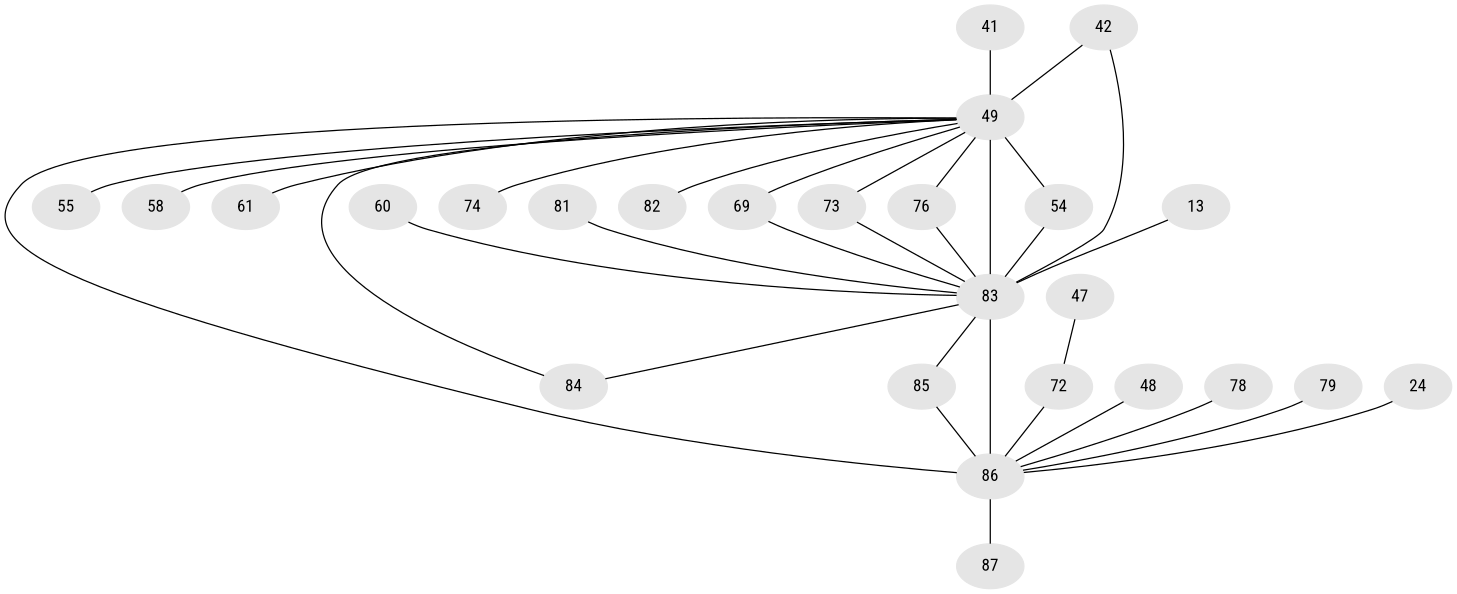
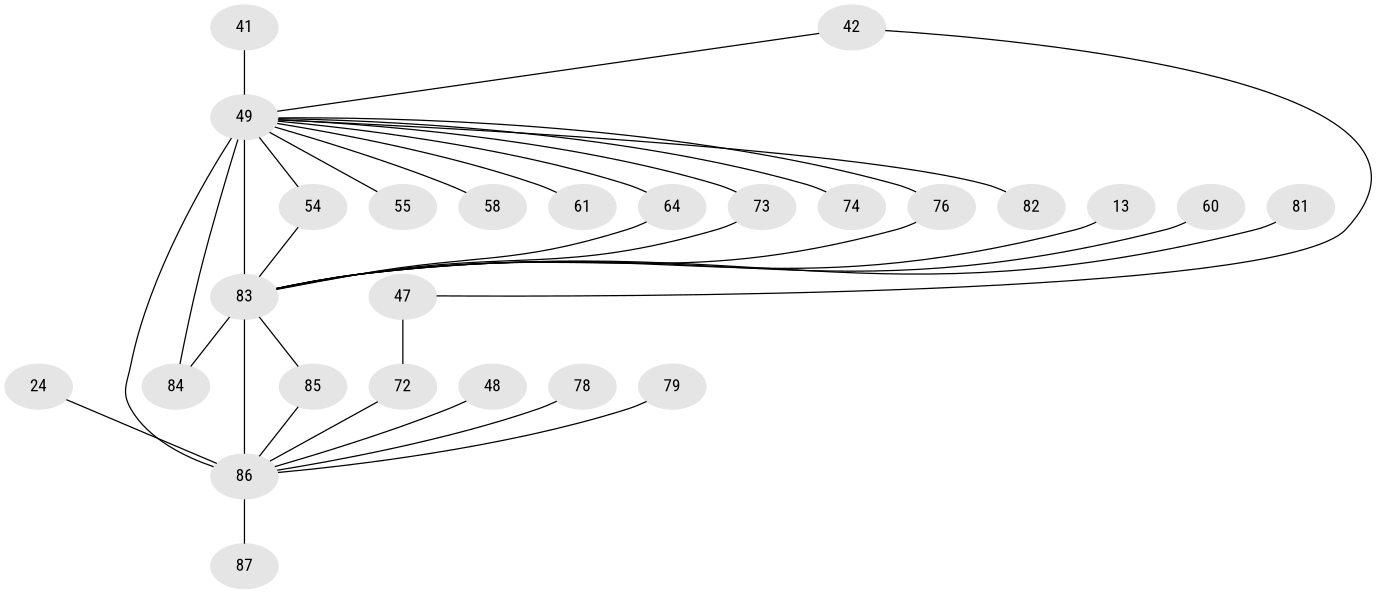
edge "42" -- "83": now "42" -- "47"
node "69": label "69" -> "64"
